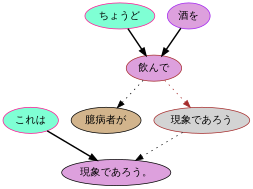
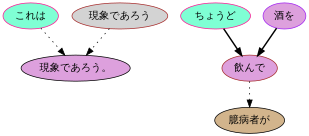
edge "飲んで" -> "現象であろう": removed
edge "これは" -> "現象であろう。": style bold -> dotted
